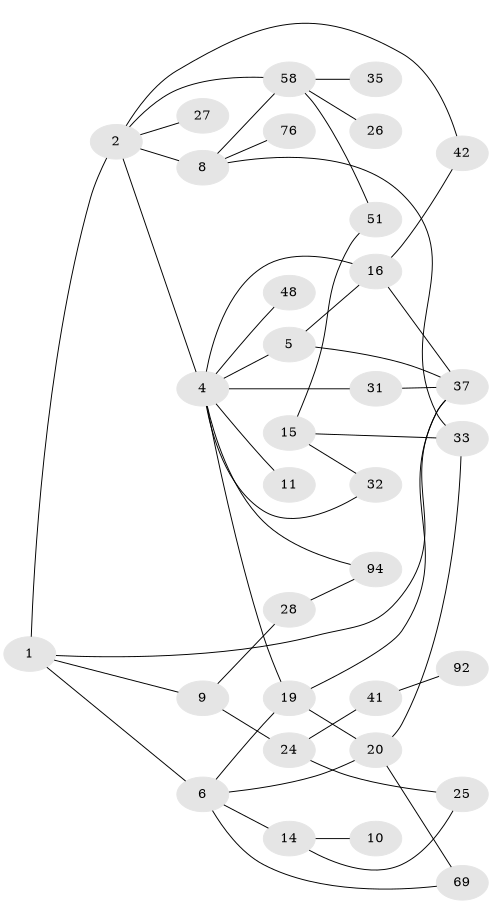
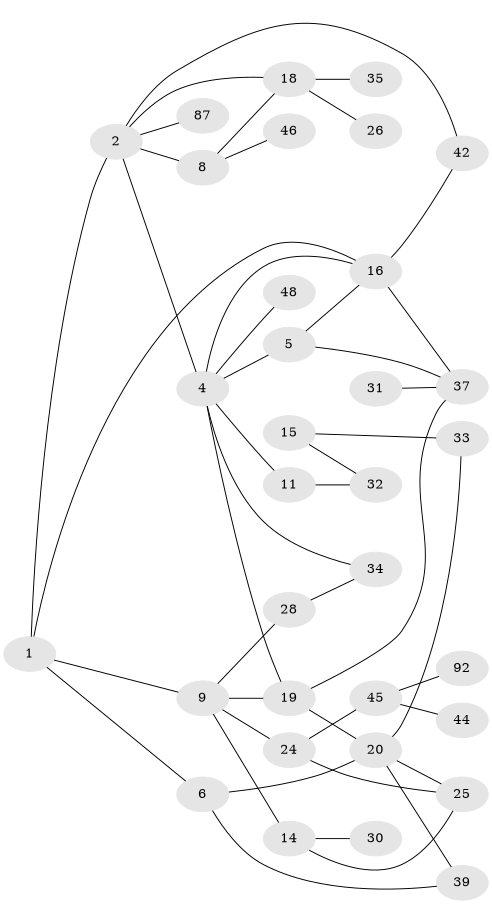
node "58": label "58" -> "18"
node "27": label "27" -> "87"
node "76": label "76" -> "46"
edge "8" -- "33": removed
node "51": removed
edge "4" -- "31": removed
edge "4" -- "32": now "11" -- "32"
node "94": label "94" -> "34"
edge "37" -- "1": now "16" -- "1"
node "41": label "41" -> "45"
node "44": added
edge "19" -- "6": now "19" -- "9"
edge "20" -- "25": added
edge "6" -- "14": now "9" -- "14"
node "10": label "10" -> "30"
node "69": label "69" -> "39"
